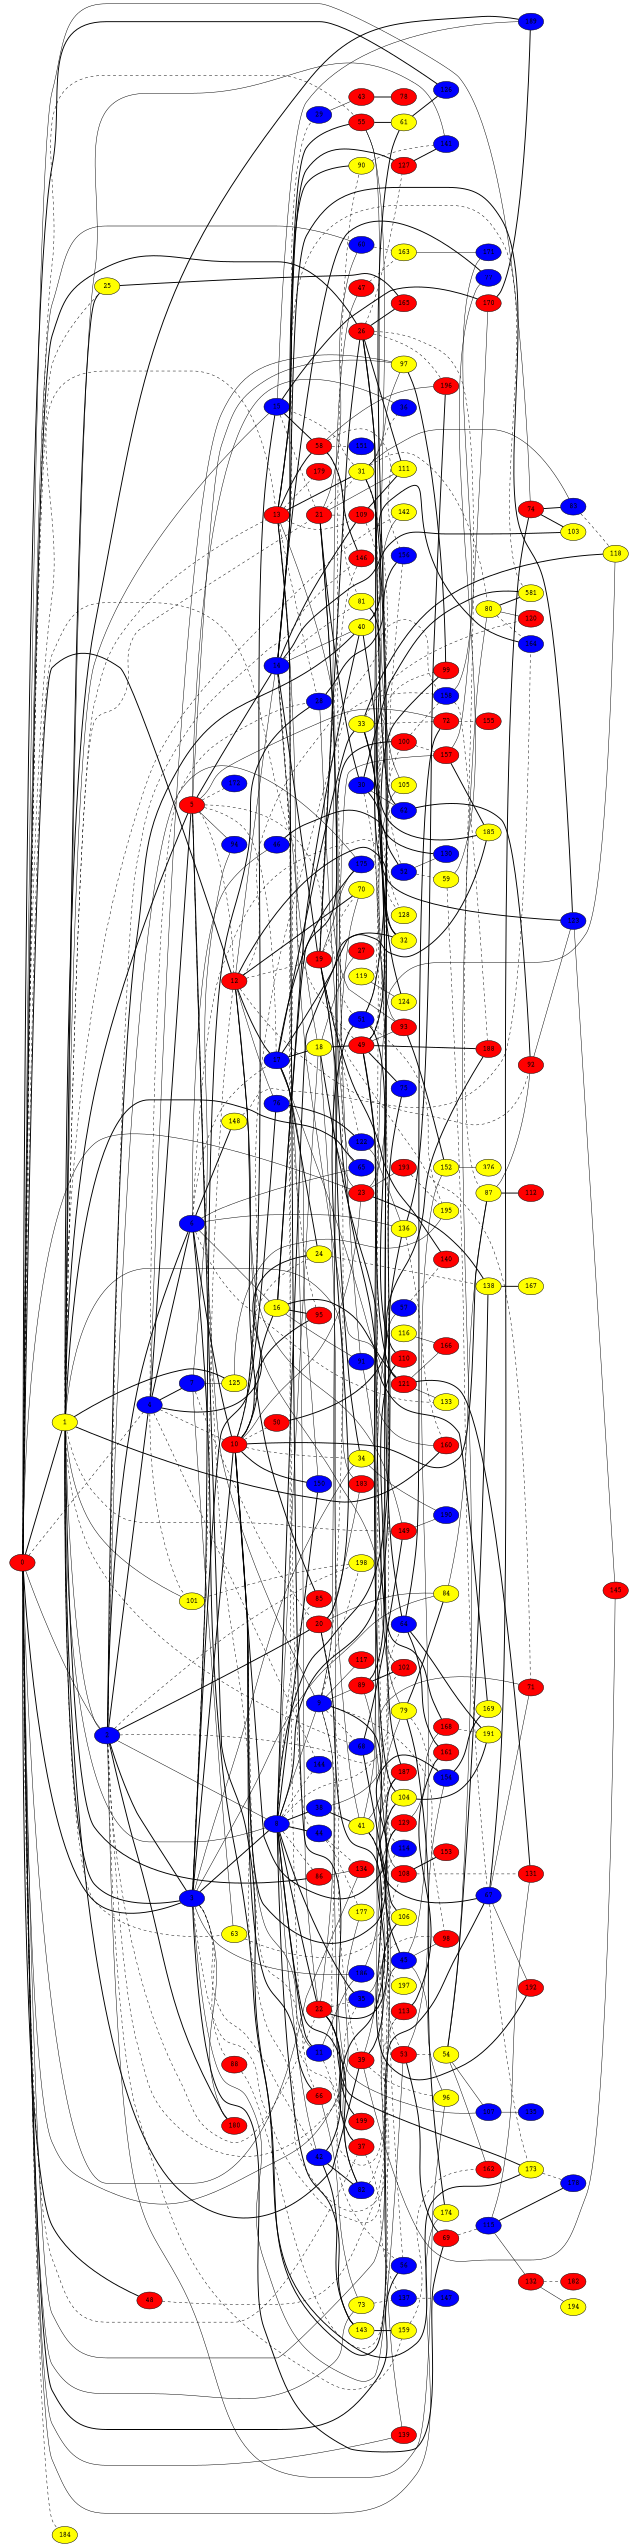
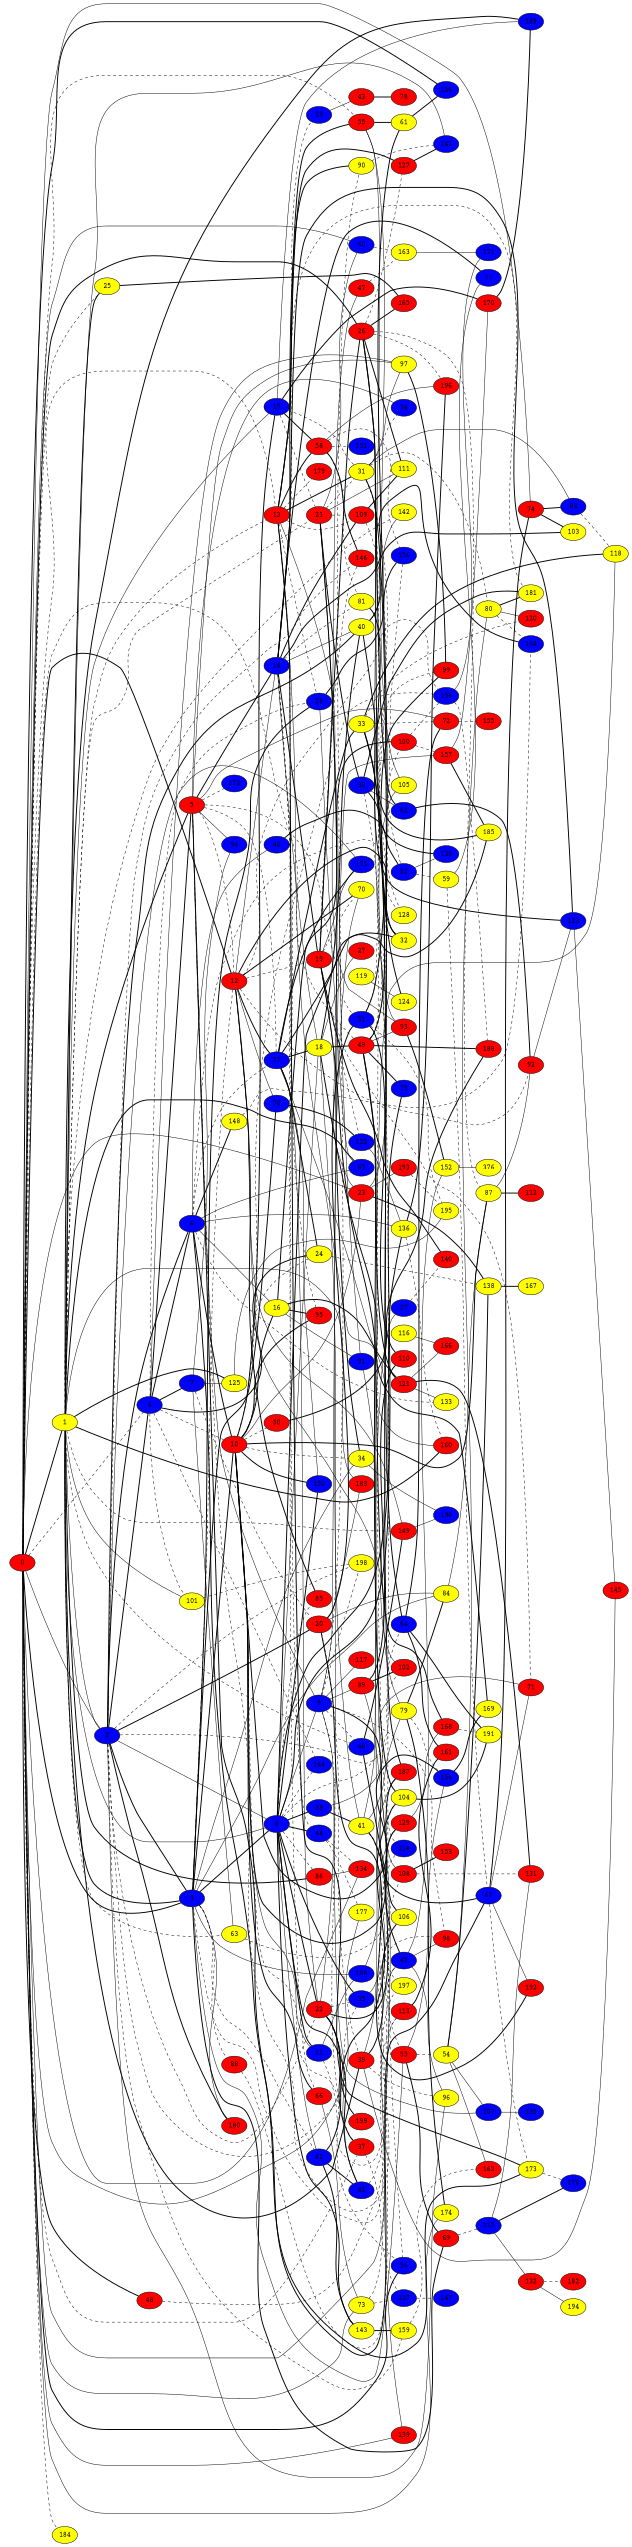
node "581": label "581" -> "181"
edge "40" -- "16": now "40" -- "18"
edge "197" -- "73": added
